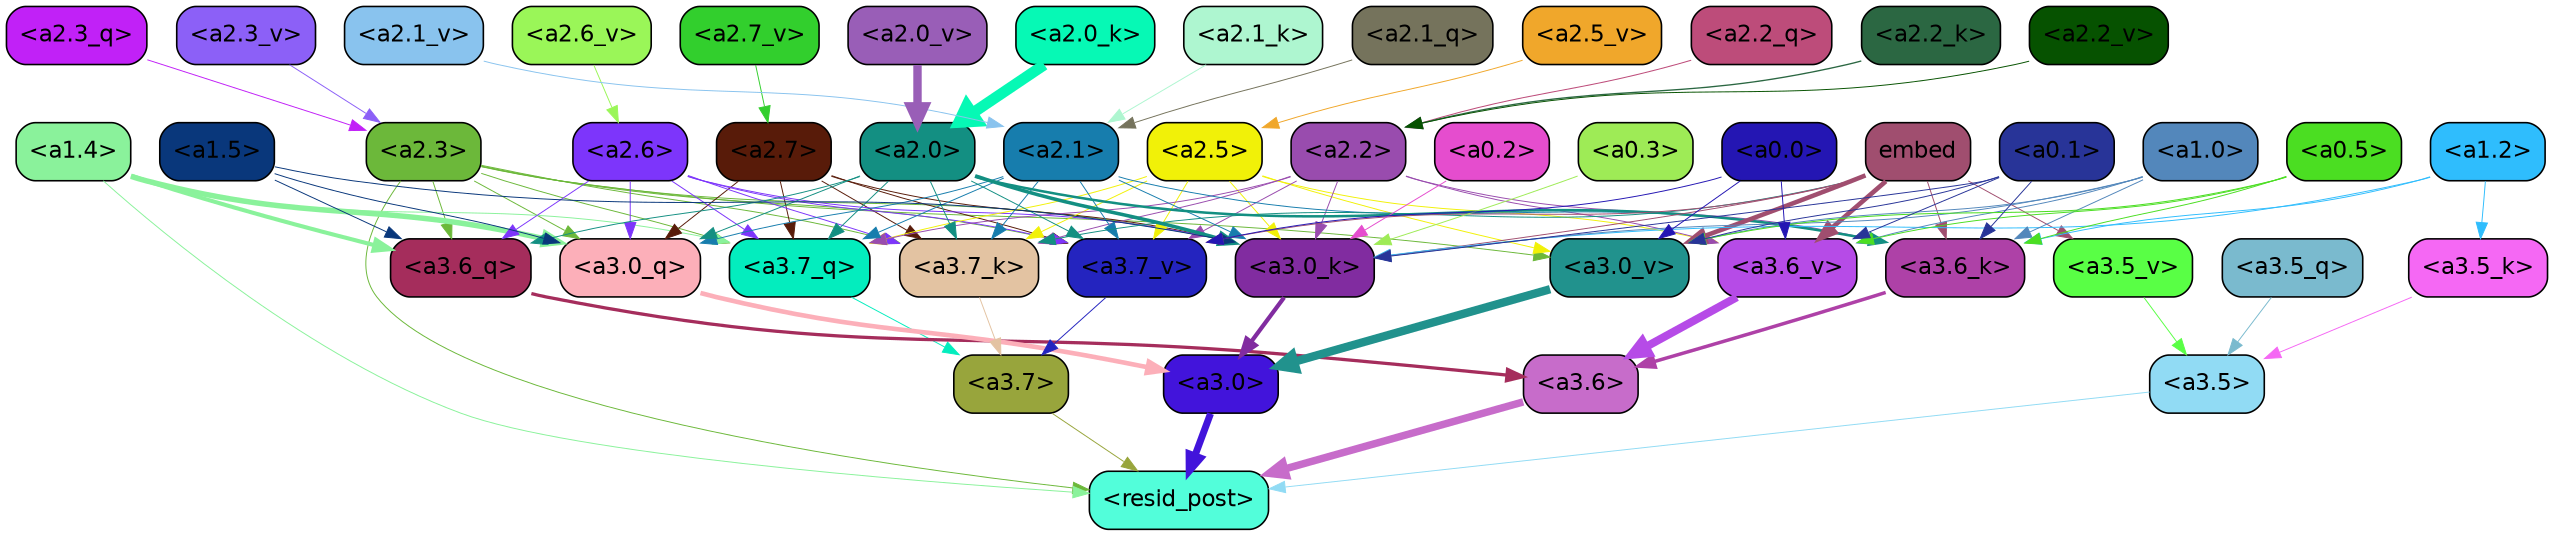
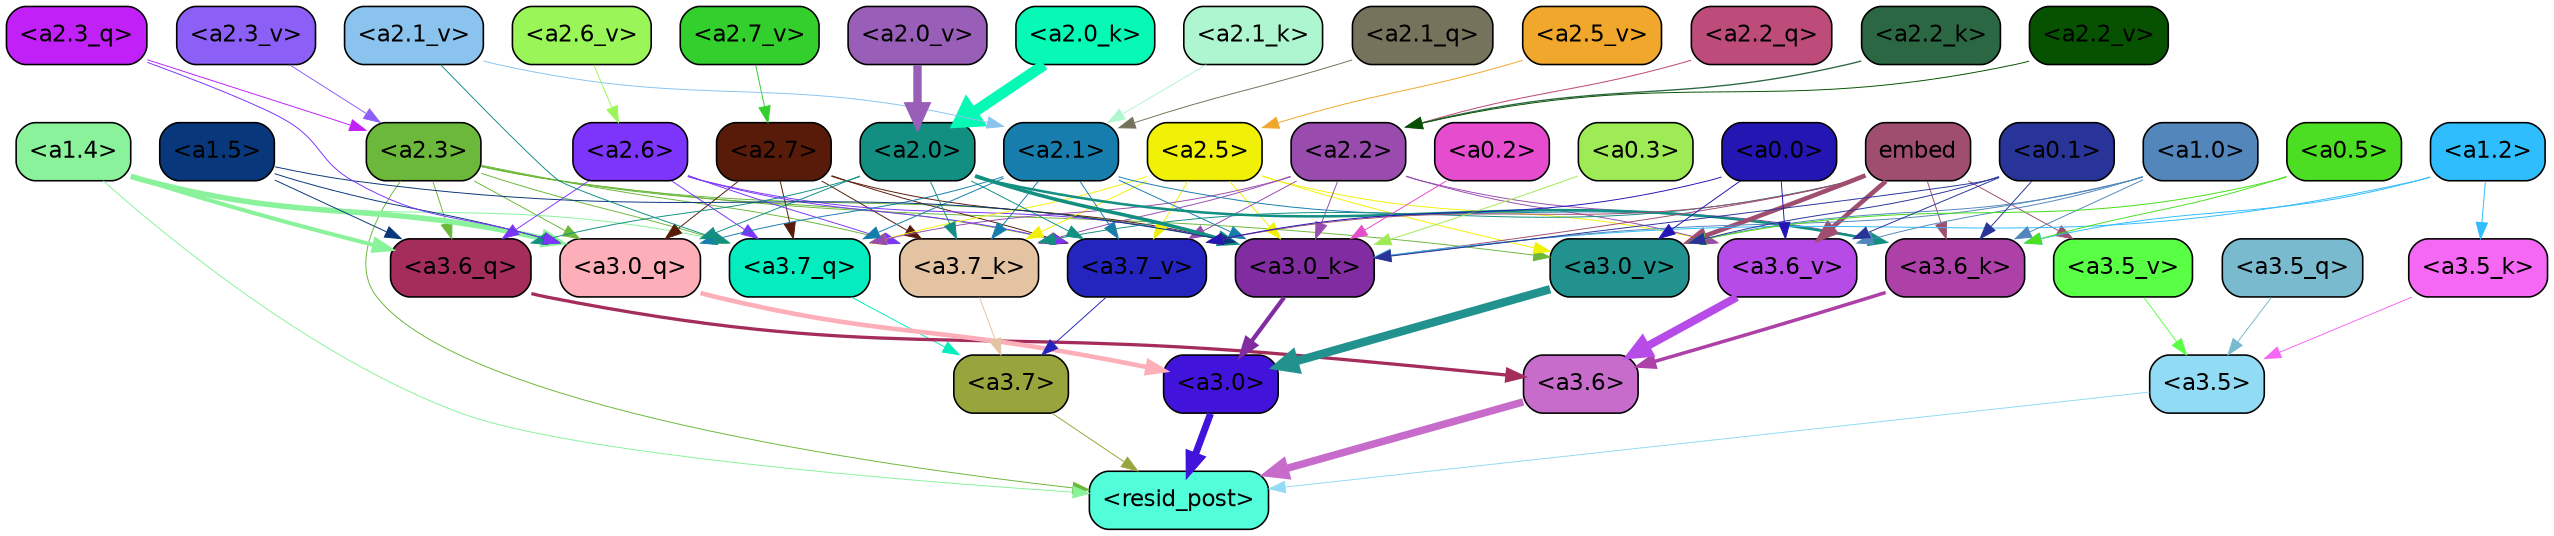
edge "<a2.6>" -> "<a3.0_q>": now "<a2.3_q>" -> "<a3.0_q>"
edge "<a2.0>" -> "<a3.7_q>": now "<a2.1_v>" -> "<a3.7_q>"
edge "<a0.5>" -> "<a3.6_v>": removed
